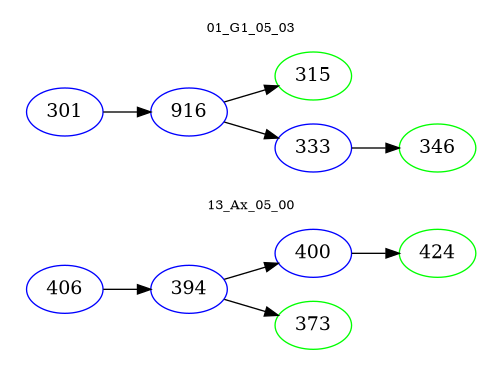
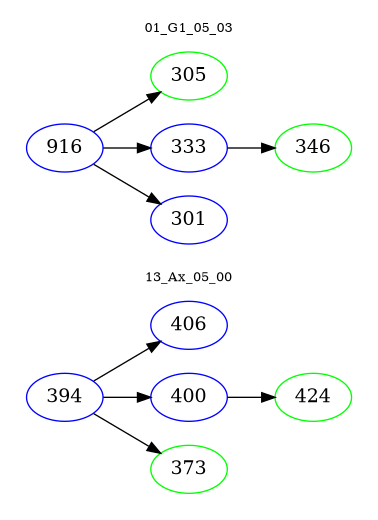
node "315": label "315" -> "305"
edge "301" -> "916": reversed
edge "406" -> "394": reversed
